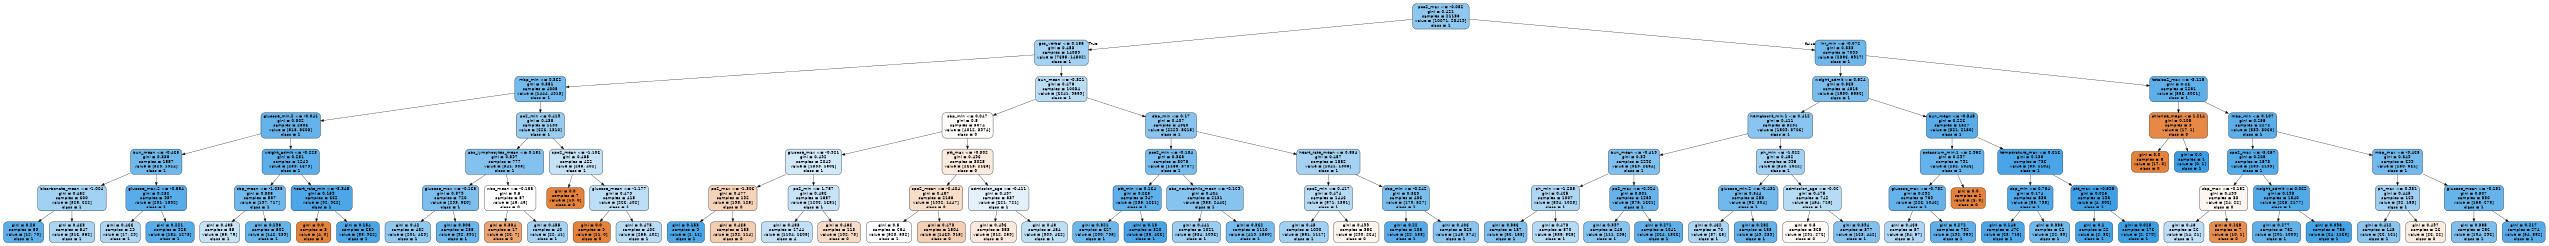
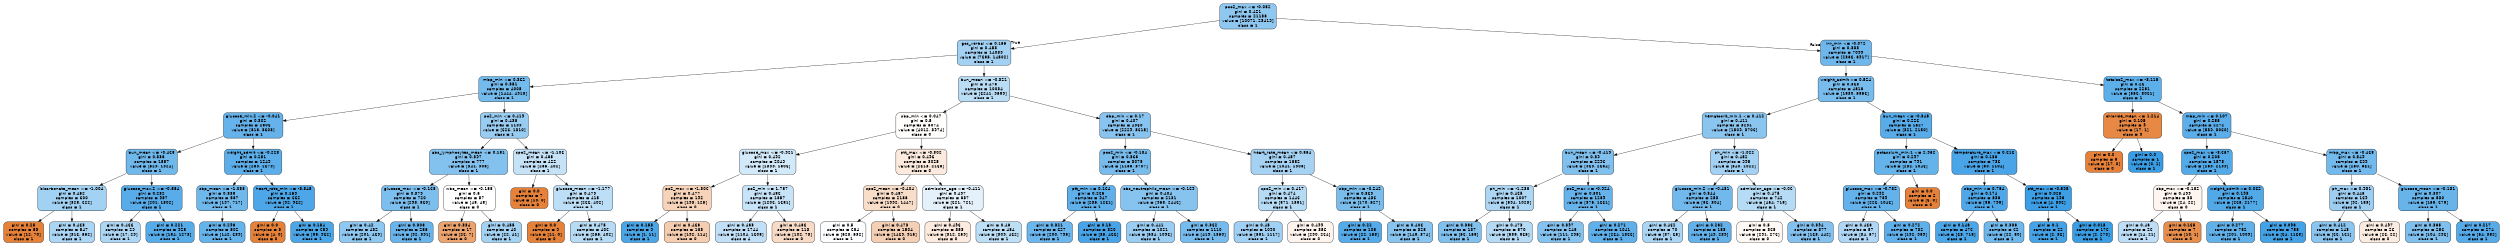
node "gini = 0.25 samples = 53 value = [12, 70] class = 1": fillcolor #5baee9 -> #e58139
node "gini = 0.485 samples = 85 value = [55, 78] class = 1": removed
